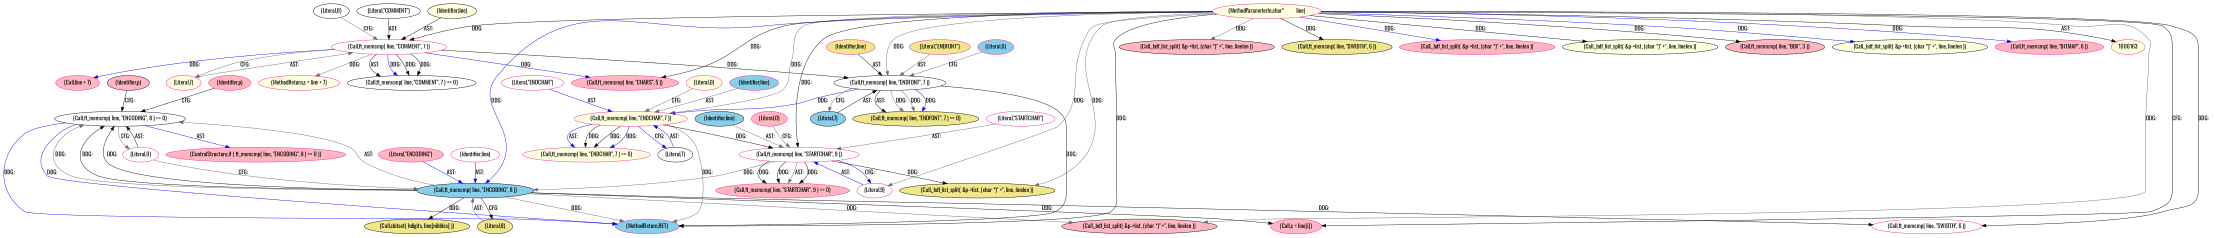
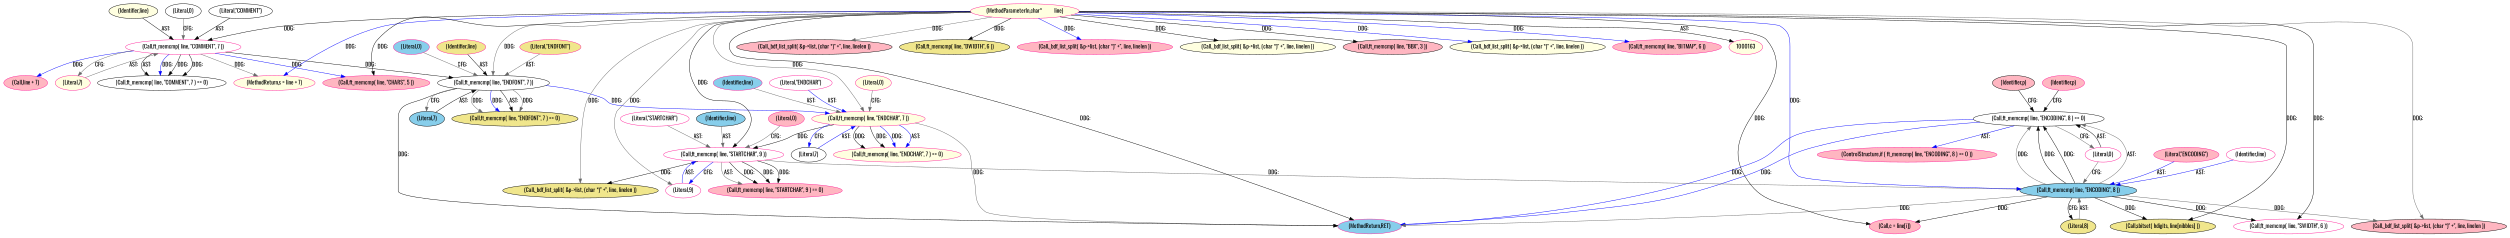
edge "(MethodParameterIn,char*          line)" -> "(MethodReturn,s = line + 7)": added, label "DDG:"
edge "(MethodParameterIn,char*          line)" -> "(Call,sbitset( hdigits, line[nibbles] ))": added, label "DDG:"
edge "(MethodParameterIn,char*          line)" -> "(Call,c = line[i])": label "CFG: " -> "DDG: "
